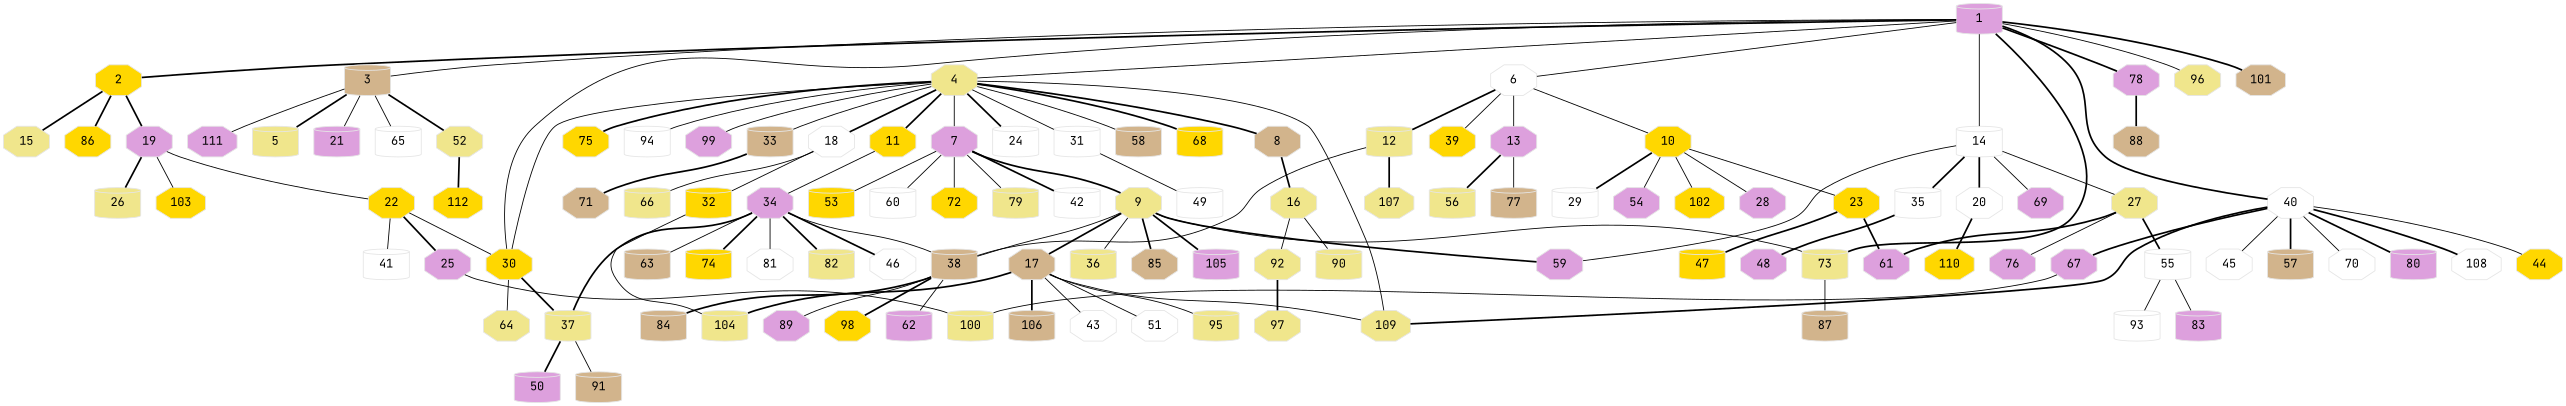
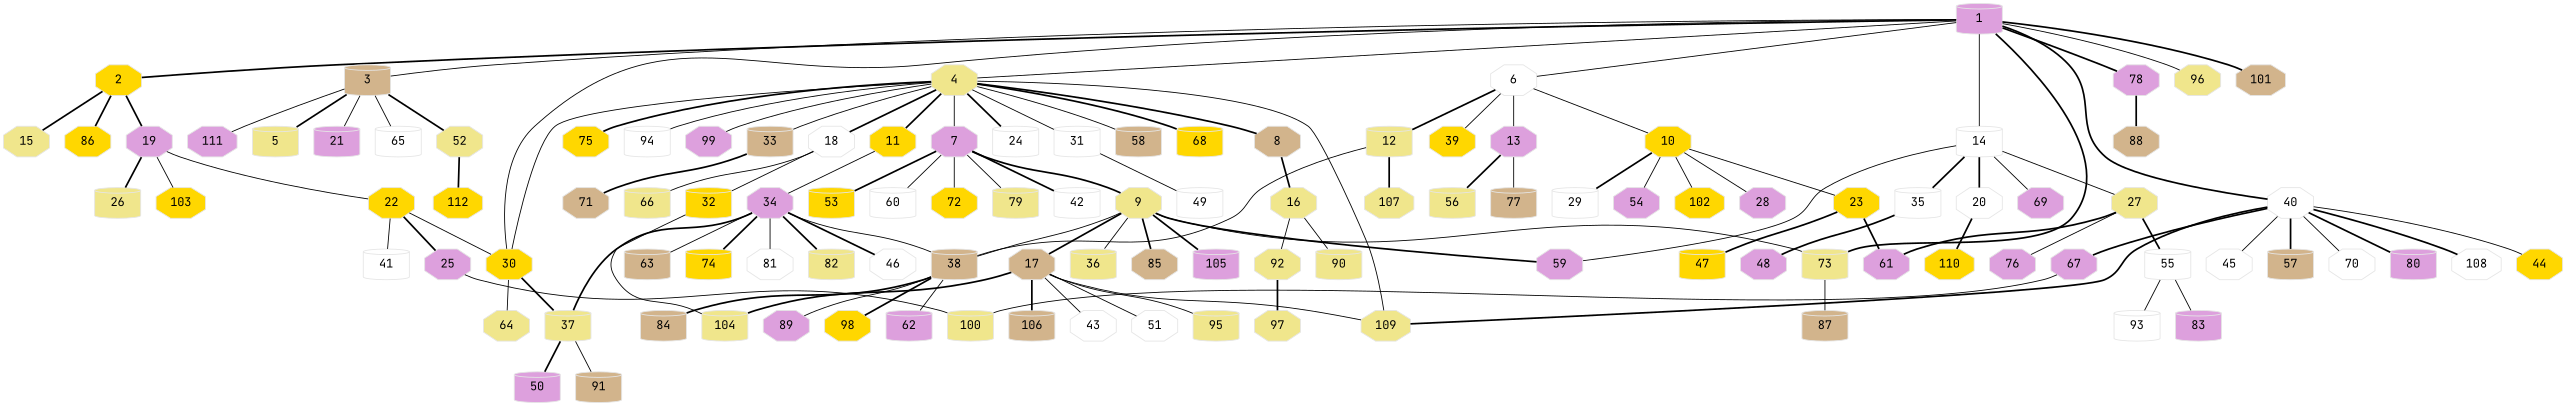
edge "7" -- "53": style solid -> bold
